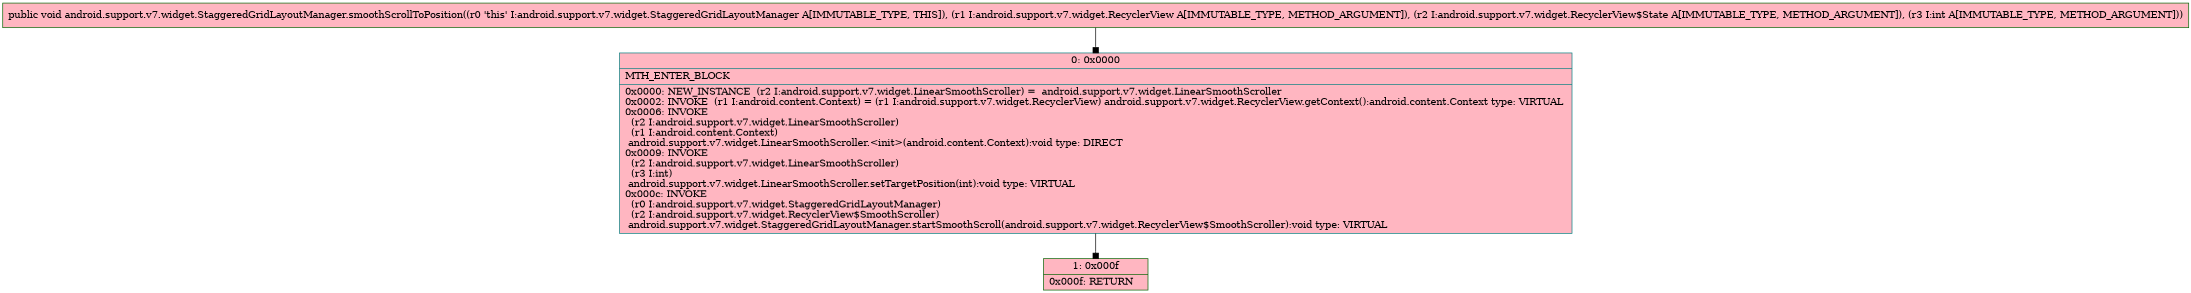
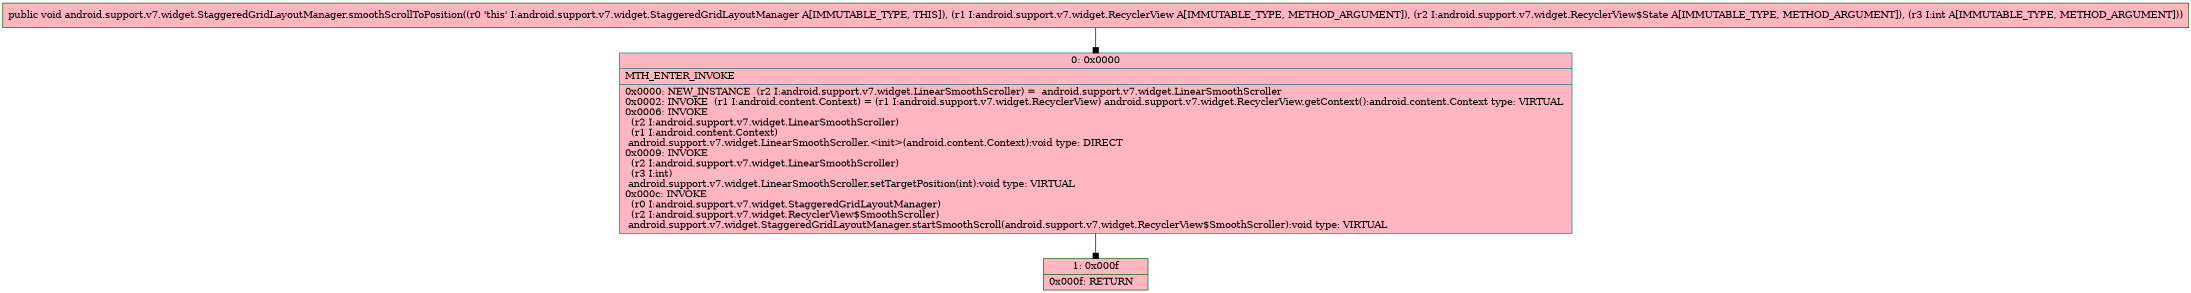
node "0: 0x0000": text "MTH_ENTER_BLOCK" -> "MTH_ENTER_INVOKE"
